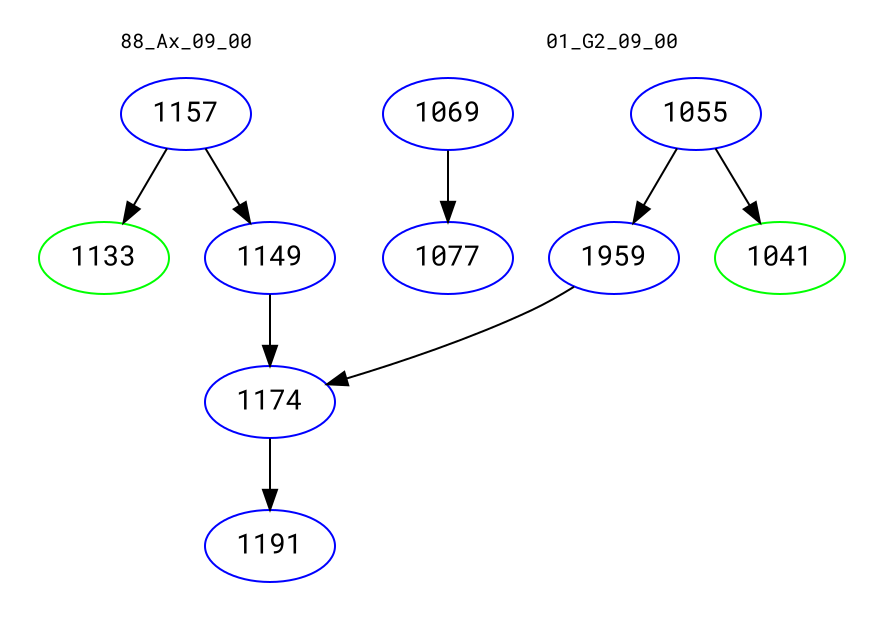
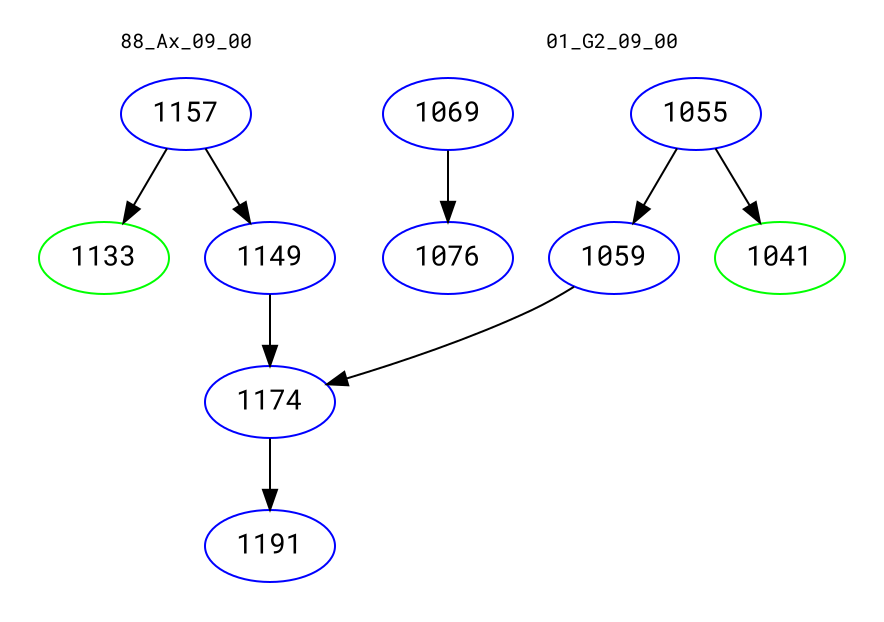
node "1077": label "1077" -> "1076"
node "1959": label "1959" -> "1059"
